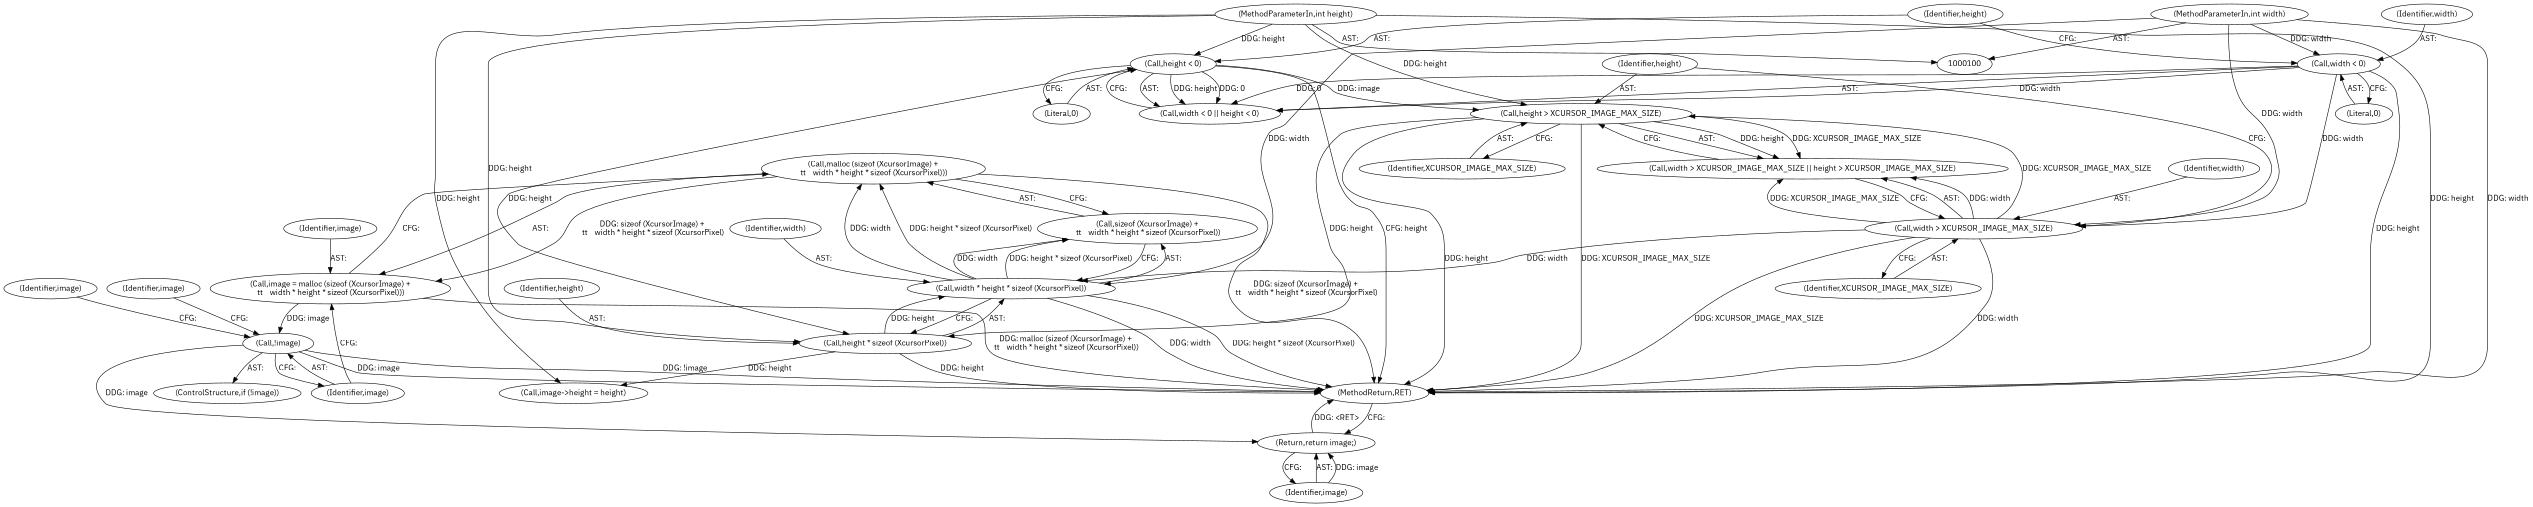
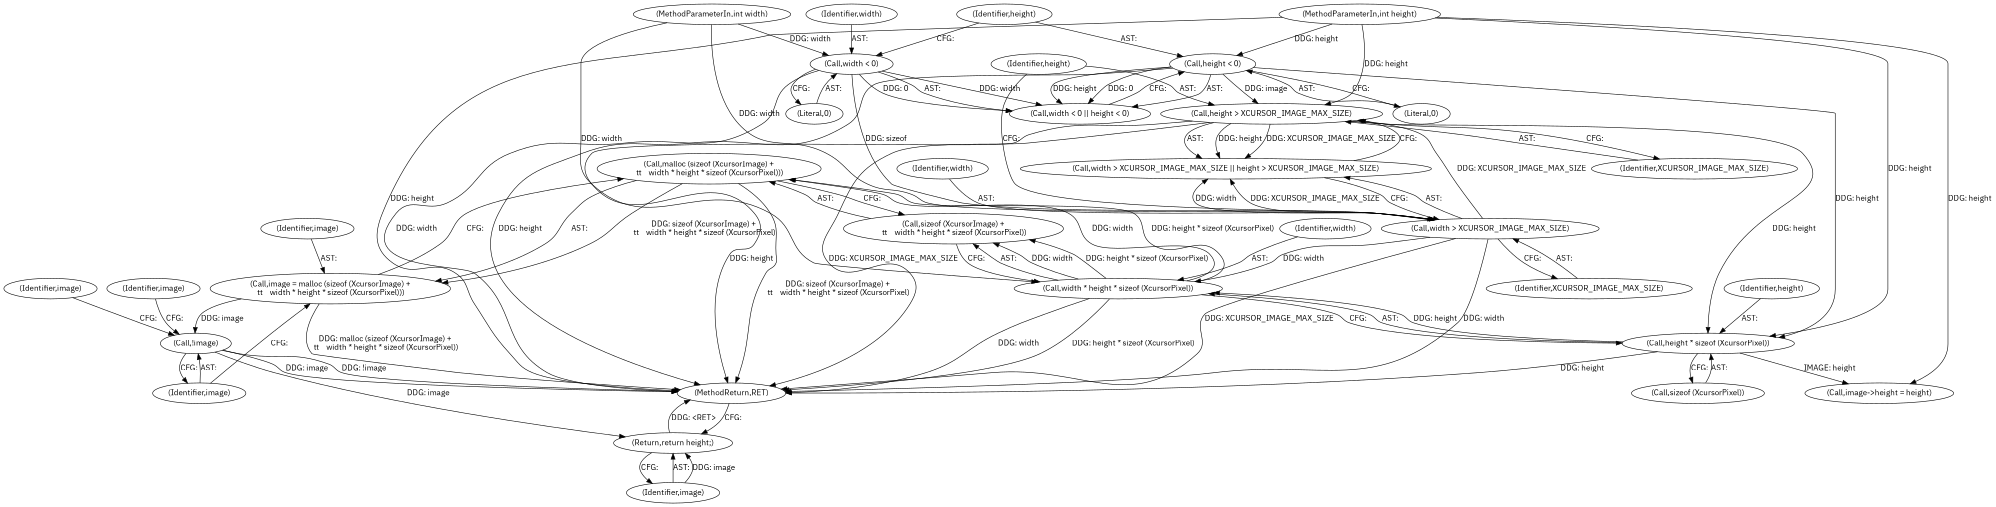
node "1000100": removed
edge "(Call,width < 0)" -> "(Call,width > XCURSOR_IMAGE_MAX_SIZE)": label "DDG: width" -> "DDG: sizeof"
edge "(Call,height < 0)" -> "(MethodReturn,RET)": label "CFG: height" -> "DDG: height"
edge "(Call,width < 0)" -> "(MethodReturn,RET)": label "DDG: height" -> "DDG: width"
edge "(Call,height * sizeof (XcursorPixel))" -> "(Call,image->height = height)": label "DDG: height" -> "IMAGE: height"
edge "(MethodParameterIn,int width)" -> "(MethodReturn,RET)": removed, label "DDG: width"
node "(ControlStructure,if (!image))": removed
node "(Call,sizeof (XcursorPixel))": added
node "(Return,return image;)": label "(Return,return image;)" -> "(Return,return height;)"
